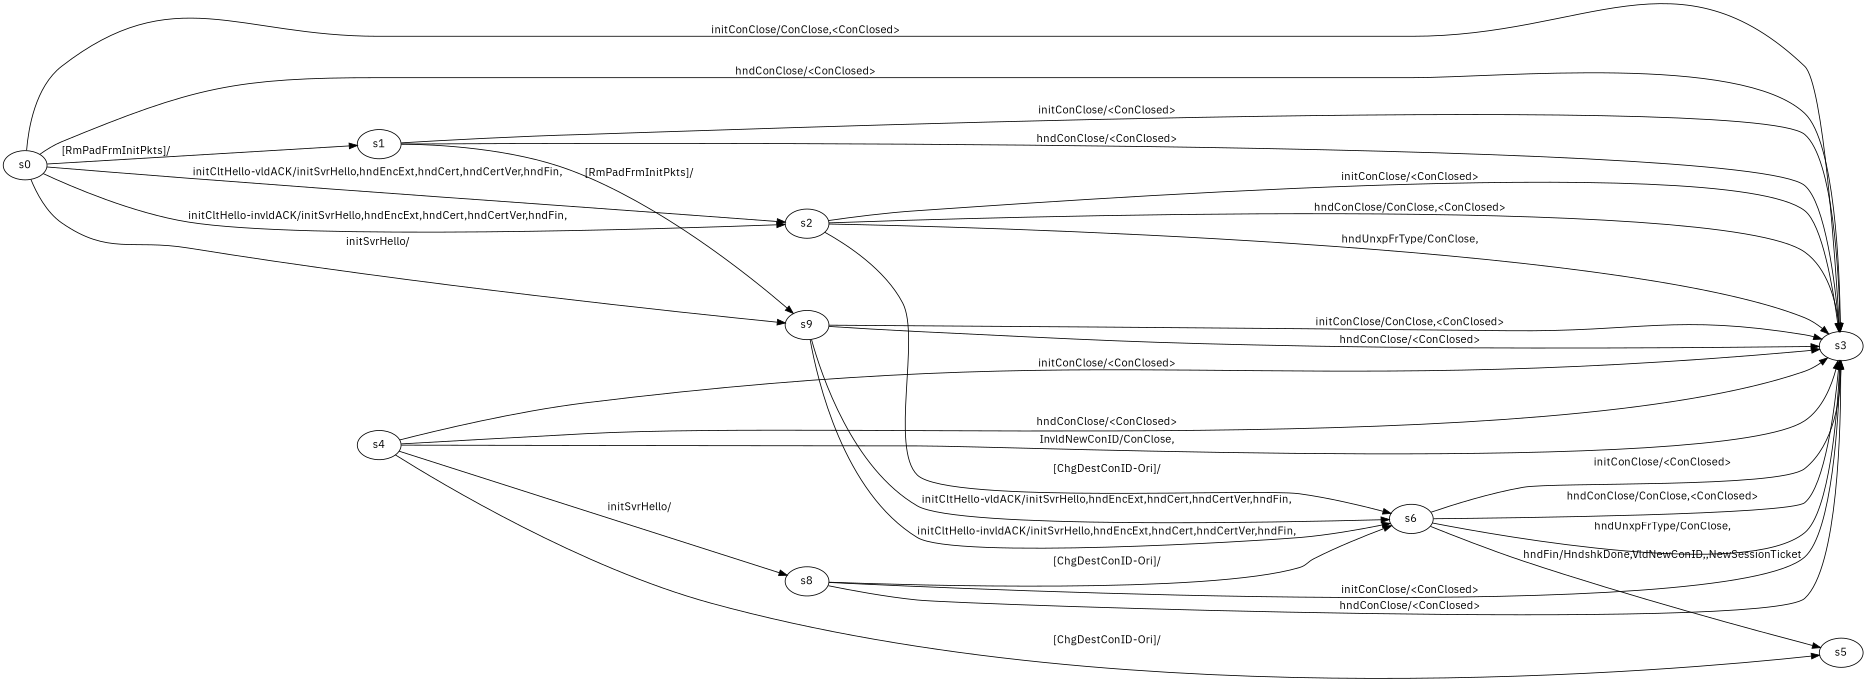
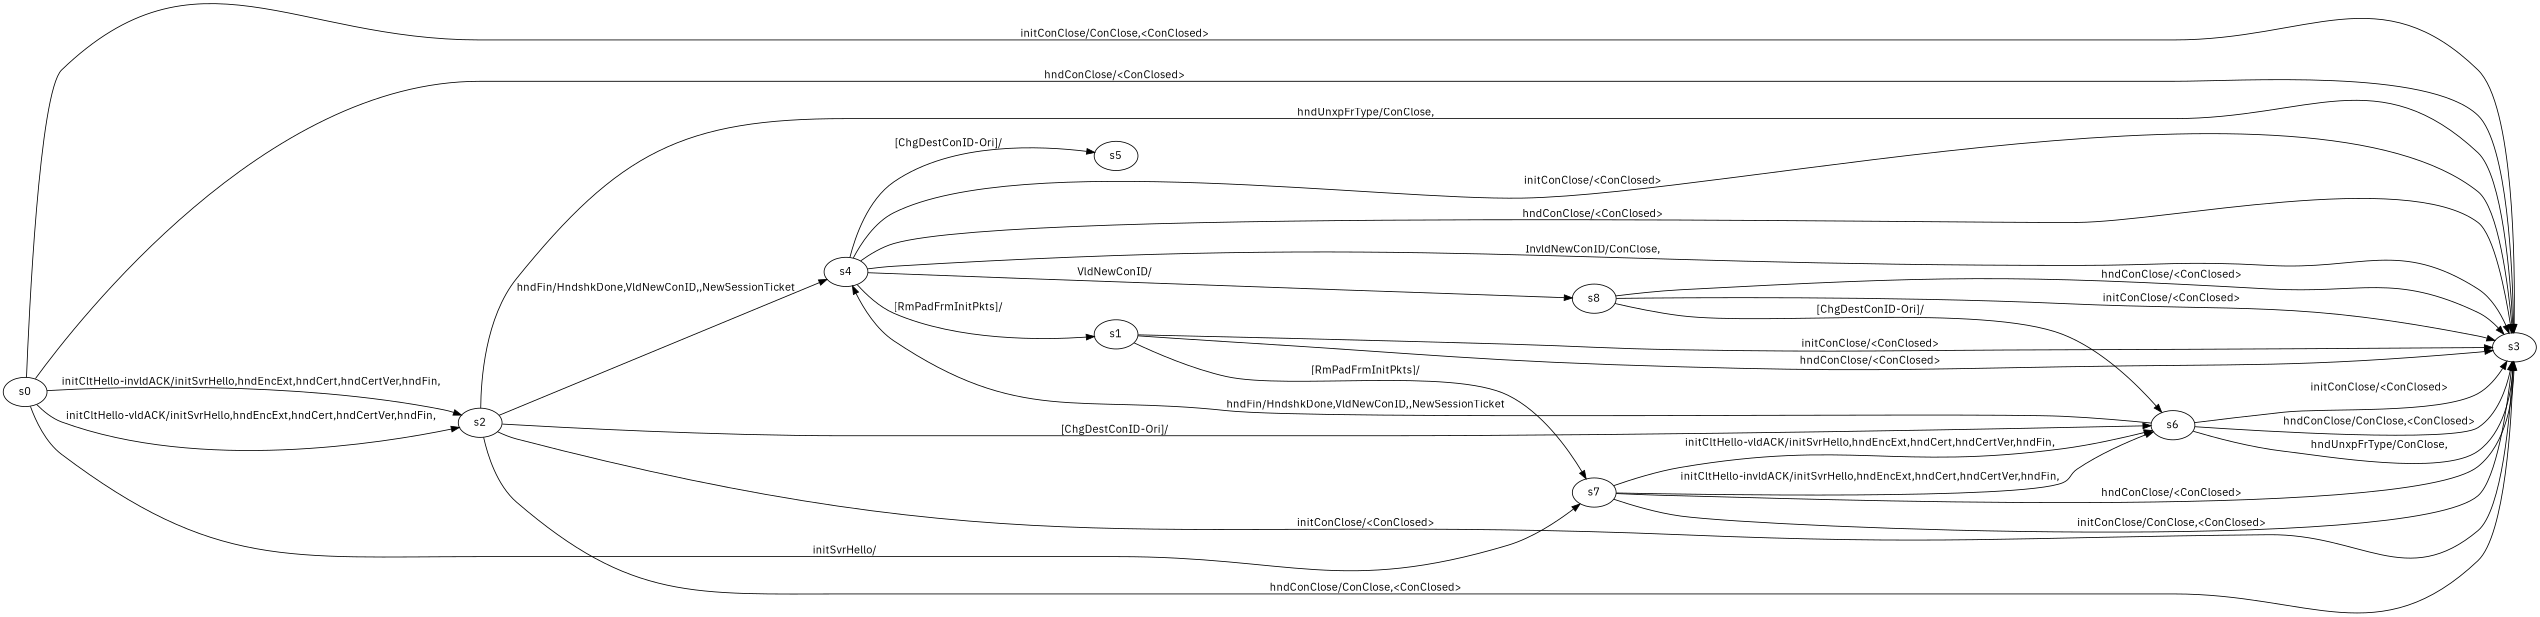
edge "s0" -> "s1": now "s4" -> "s1"
node "s9": label "s9" -> "s7"
edge "s2" -> "s4": added, label "hndFin/HndshkDone,VldNewConID,,NewSessionTicket"
edge "s4" -> "s8": label "initSvrHello/ " -> "VldNewConID/ "
edge "s6" -> "s5": now "s6" -> "s4"
